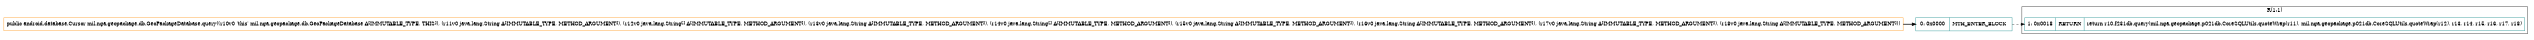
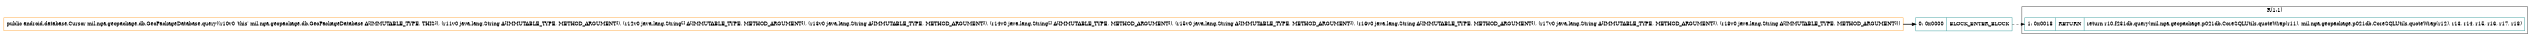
node "0: 0x0000": text "MTH_ENTER_BLOCK" -> "BLOCK_ENTER_BLOCK"
